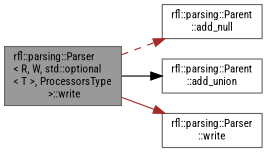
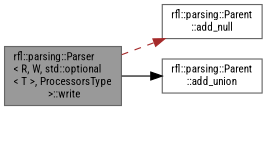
node "rfl::parsing::Parser ::write": removed
